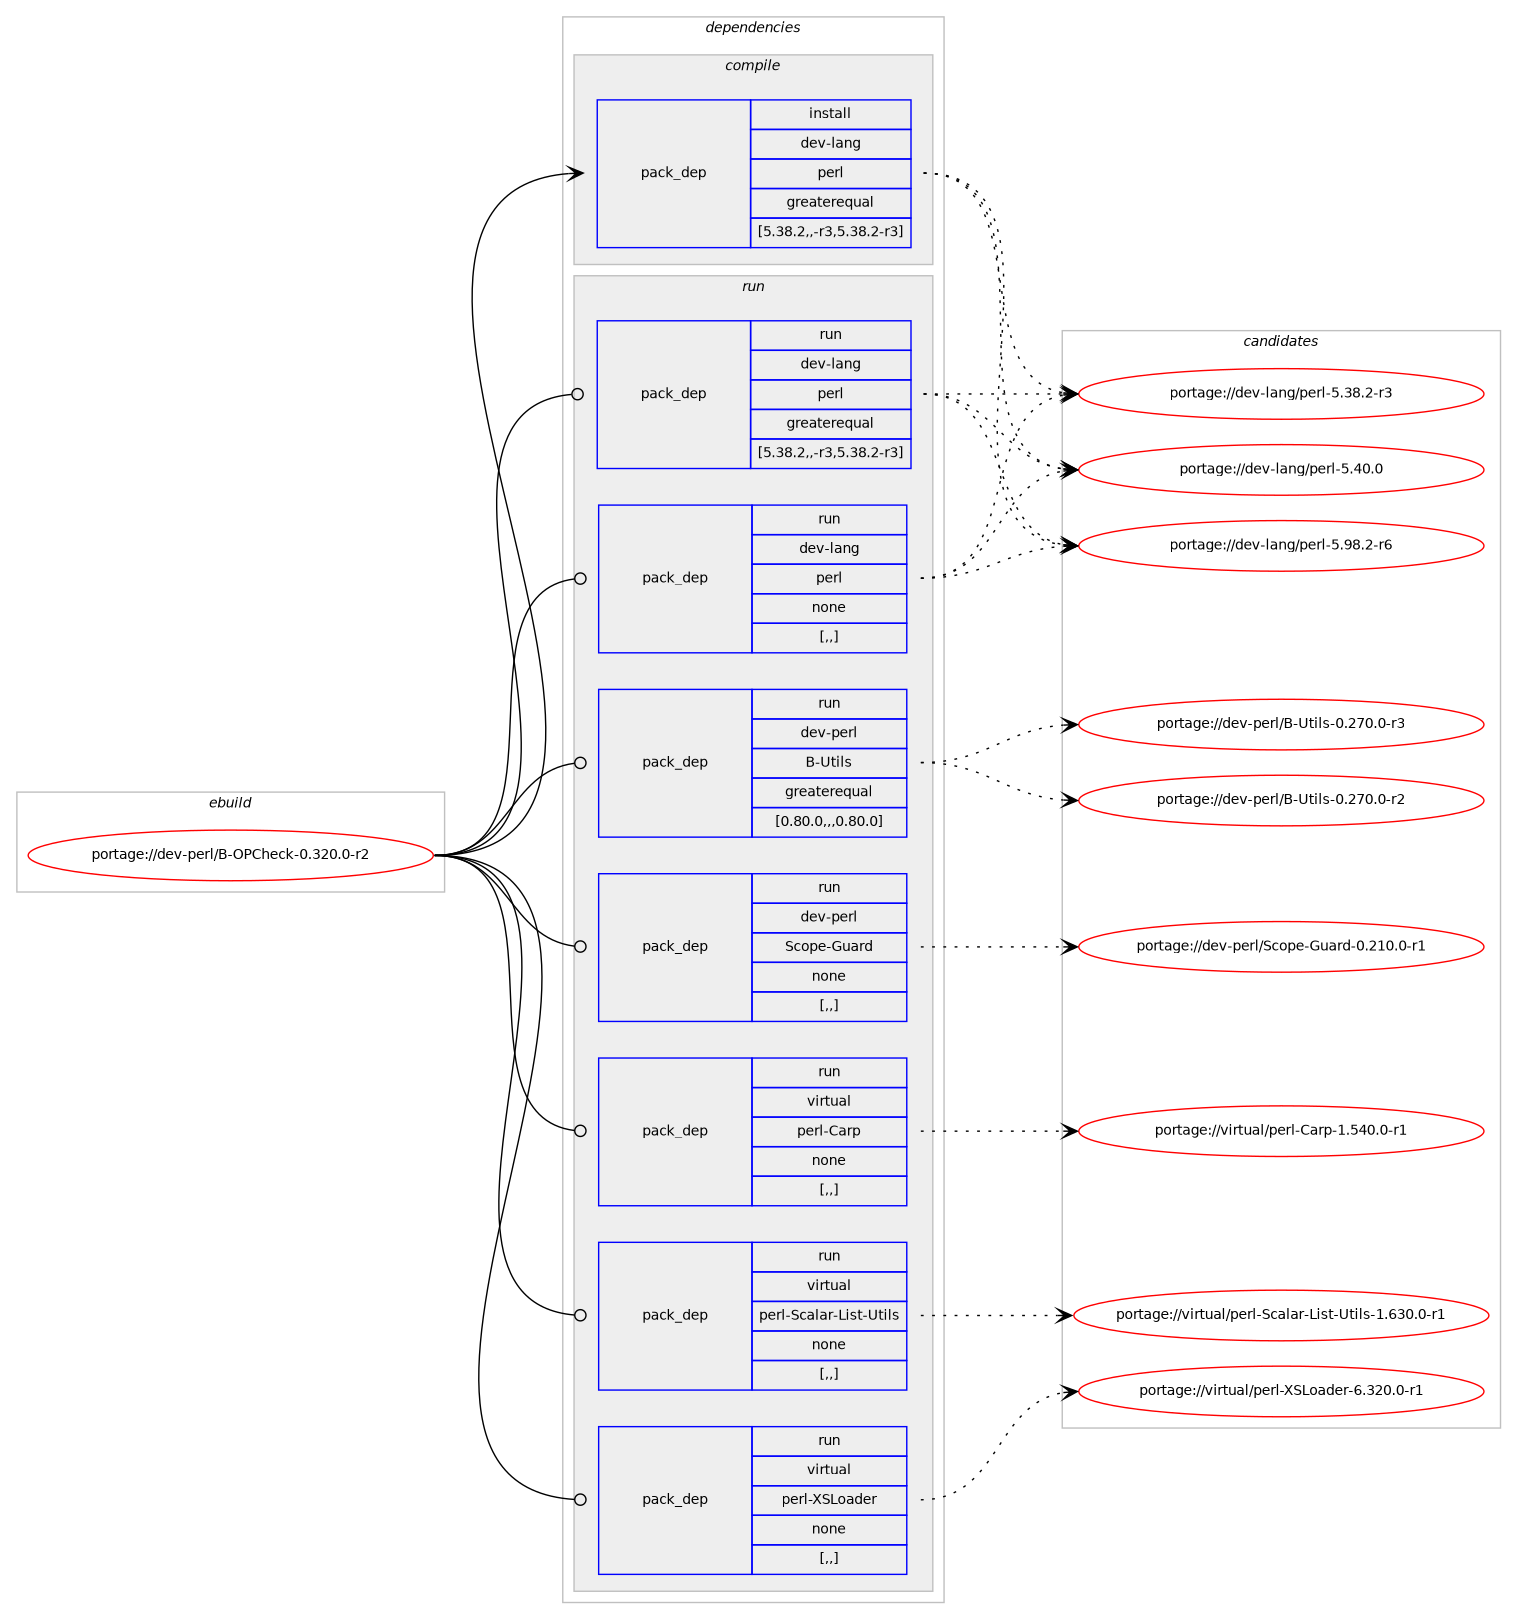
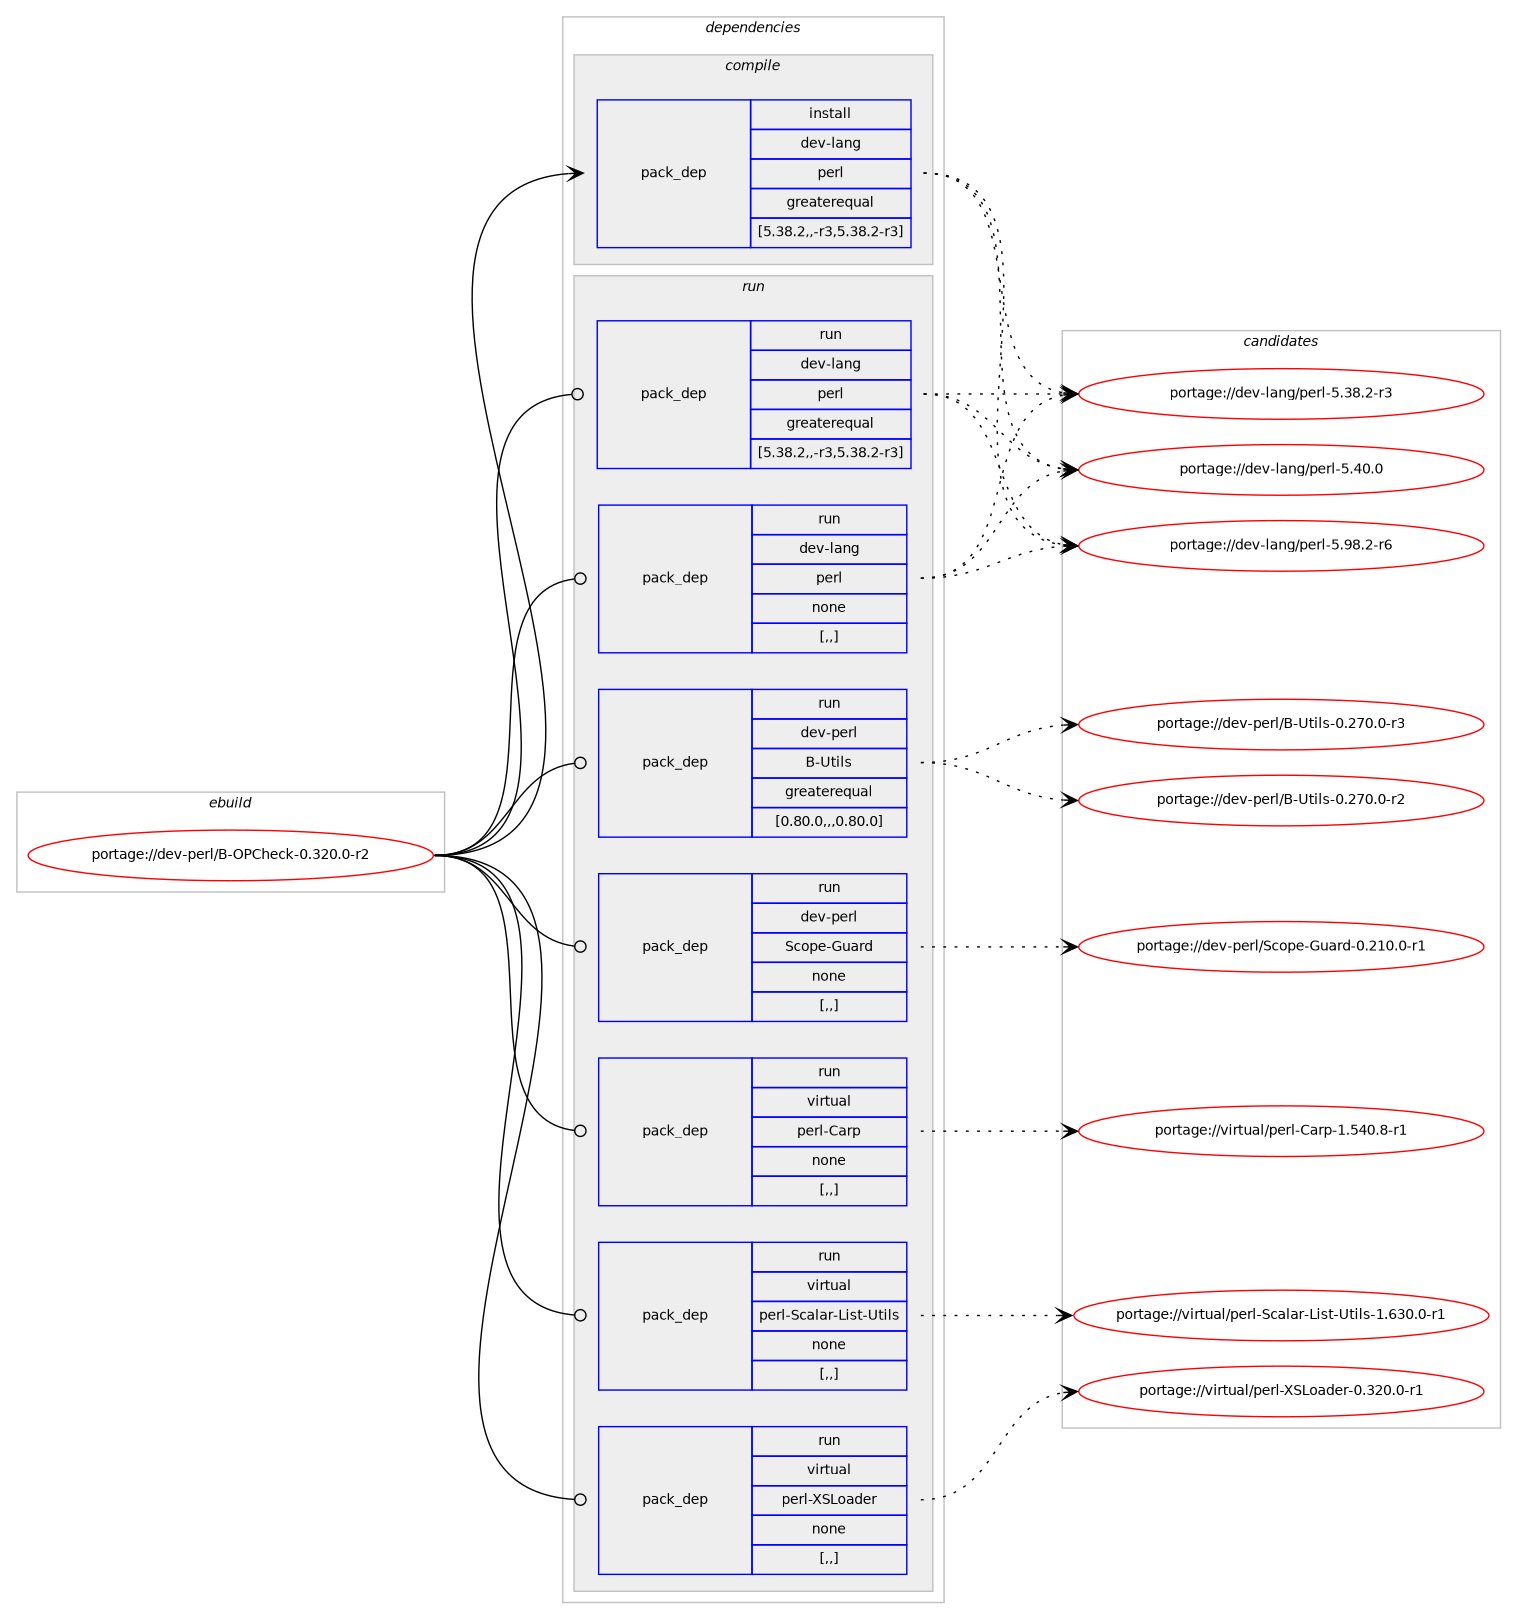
node "portage://virtual/perl-Carp-1.540.0-r1": label "portage://virtual/perl-Carp-1.540.0-r1" -> "portage://virtual/perl-Carp-1.540.8-r1"
node "portage://virtual/perl-XSLoader-6.320.0-r1": label "portage://virtual/perl-XSLoader-6.320.0-r1" -> "portage://virtual/perl-XSLoader-0.320.0-r1"
